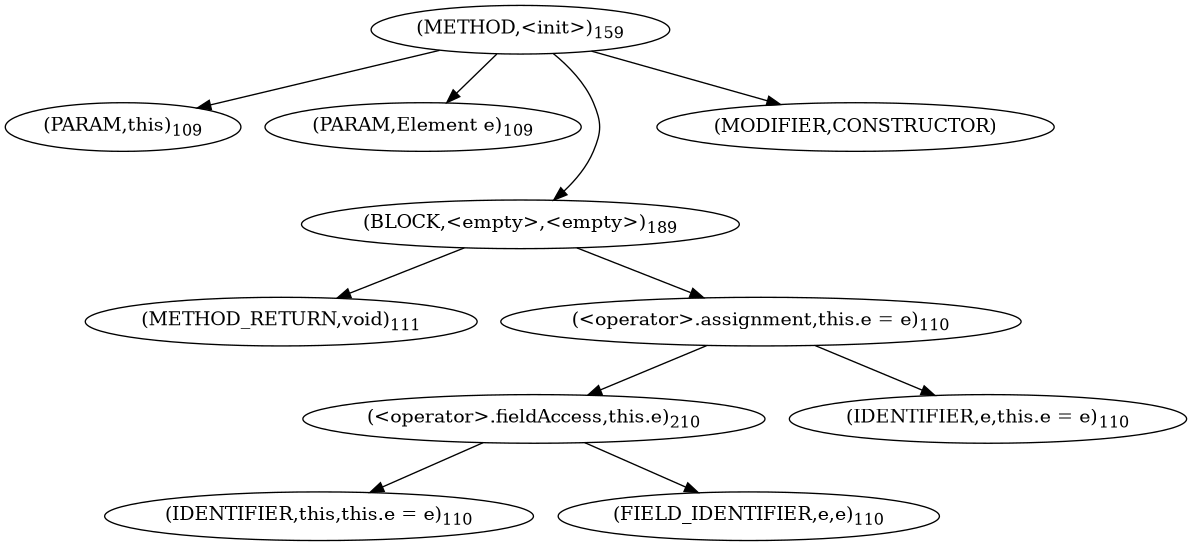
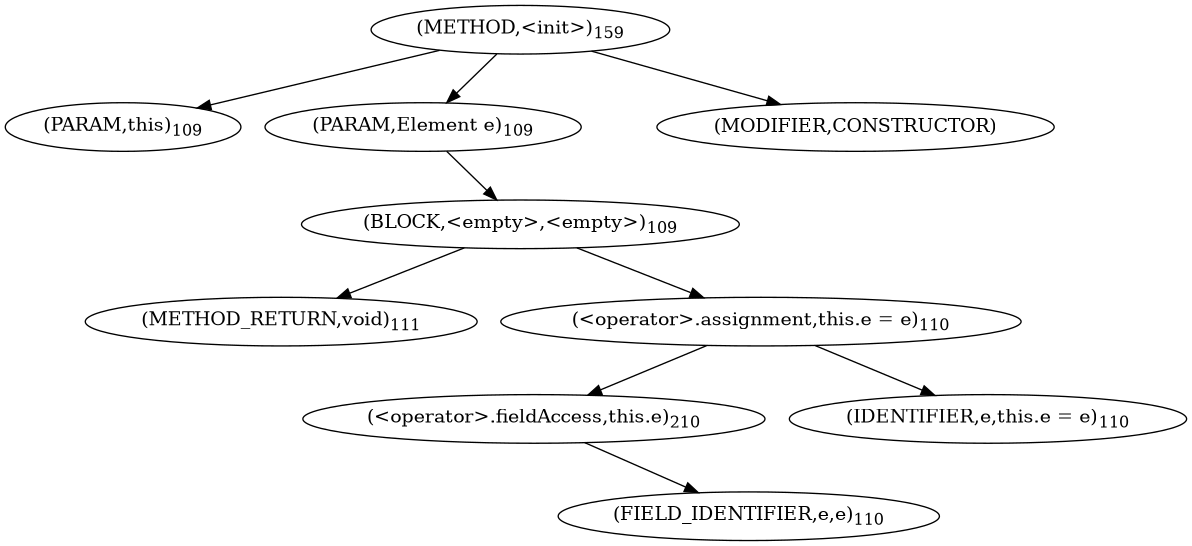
edge "(METHOD,<init>)" -> "(BLOCK,<empty>,<empty>)": now "(PARAM,Element e)" -> "(BLOCK,<empty>,<empty>)"
node "(BLOCK,<empty>,<empty>)": text "189" -> "109"
node "(IDENTIFIER,this,this.e = e)": removed
